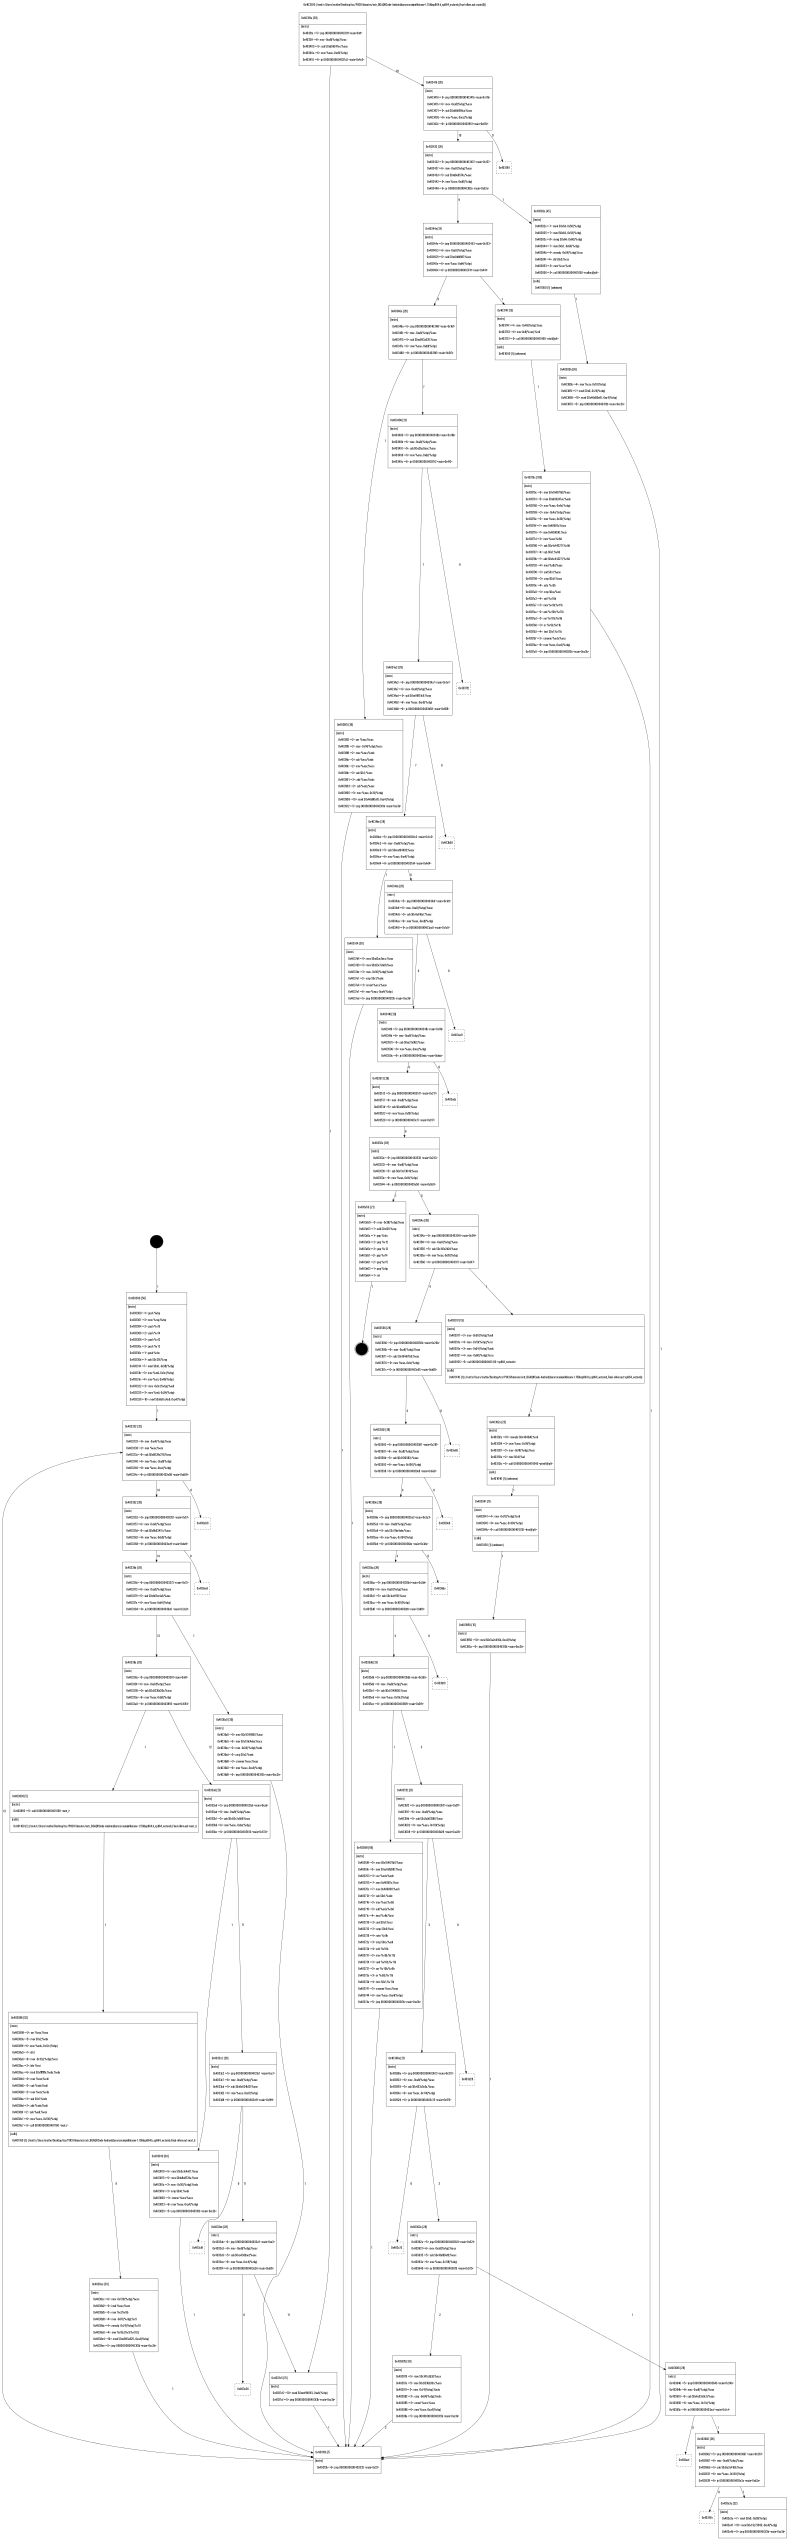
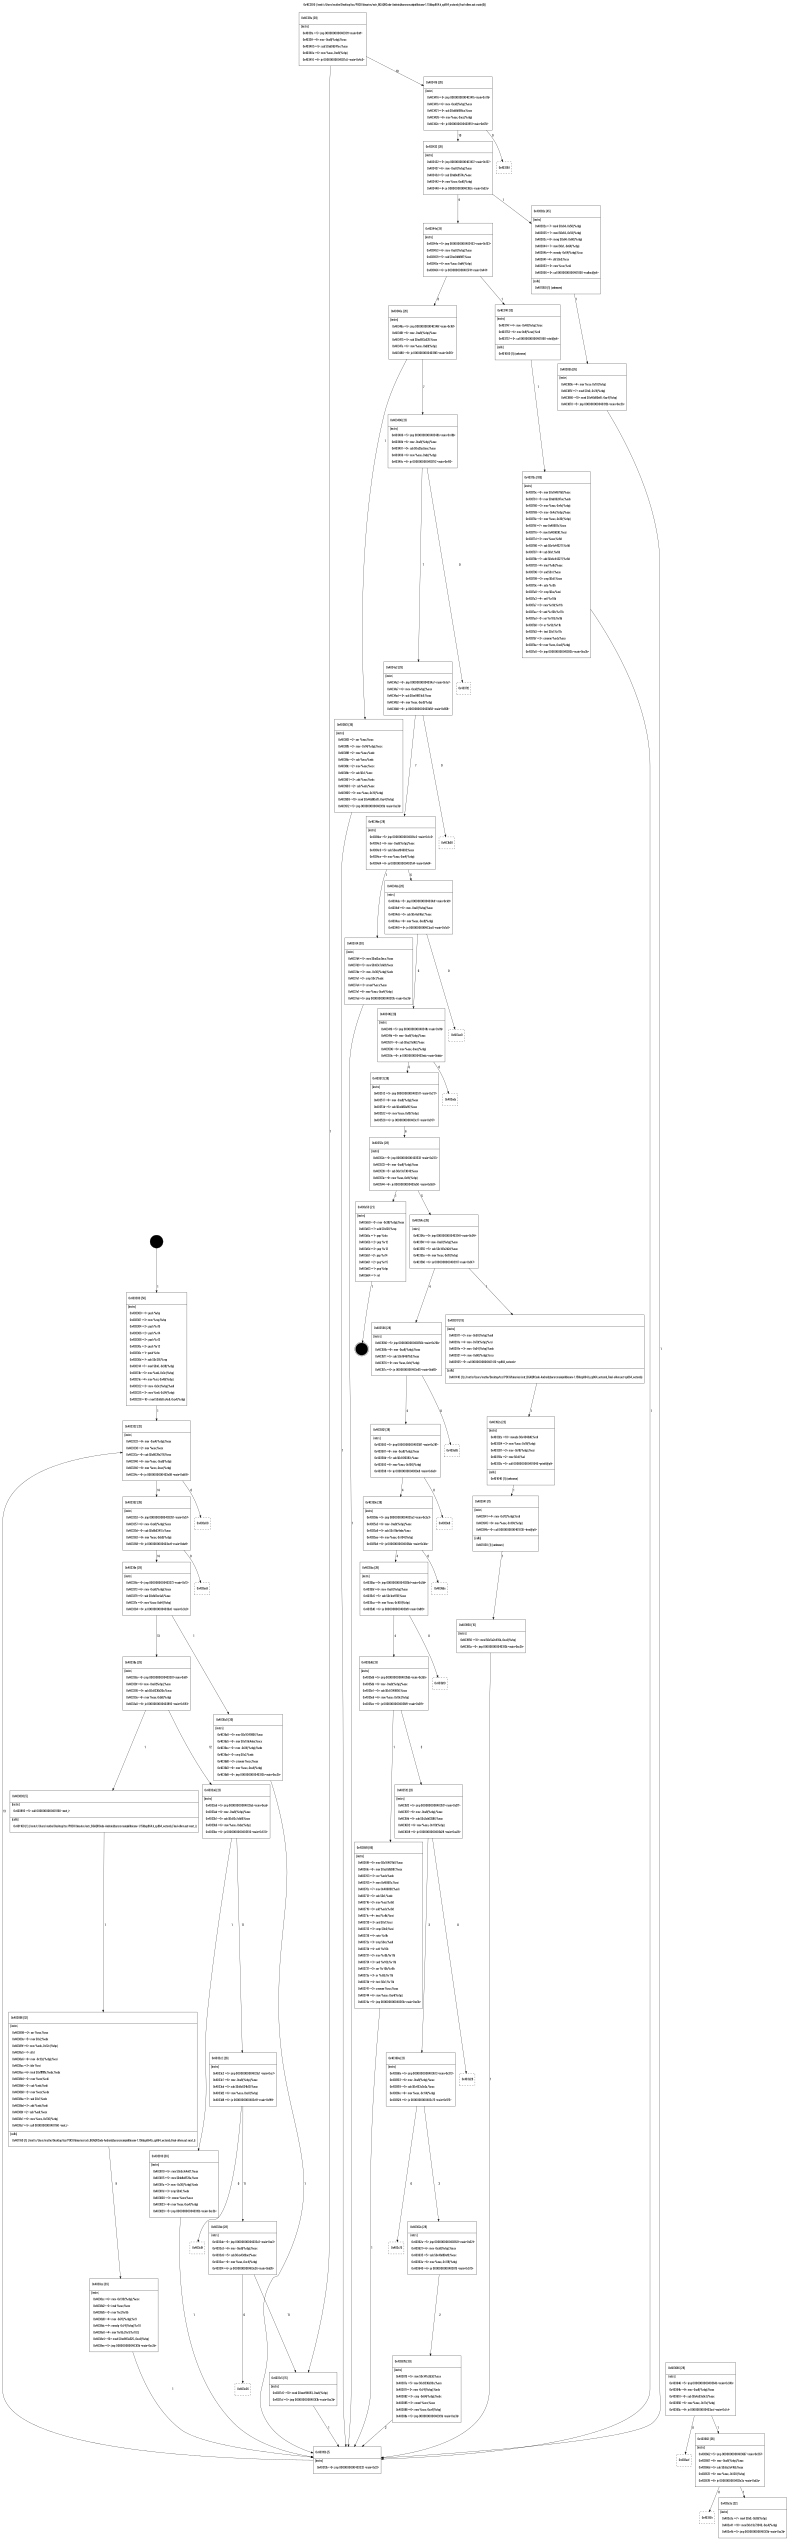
edge "0x40362a [28]" -> "0x403646 [28]": removed, label "1"
